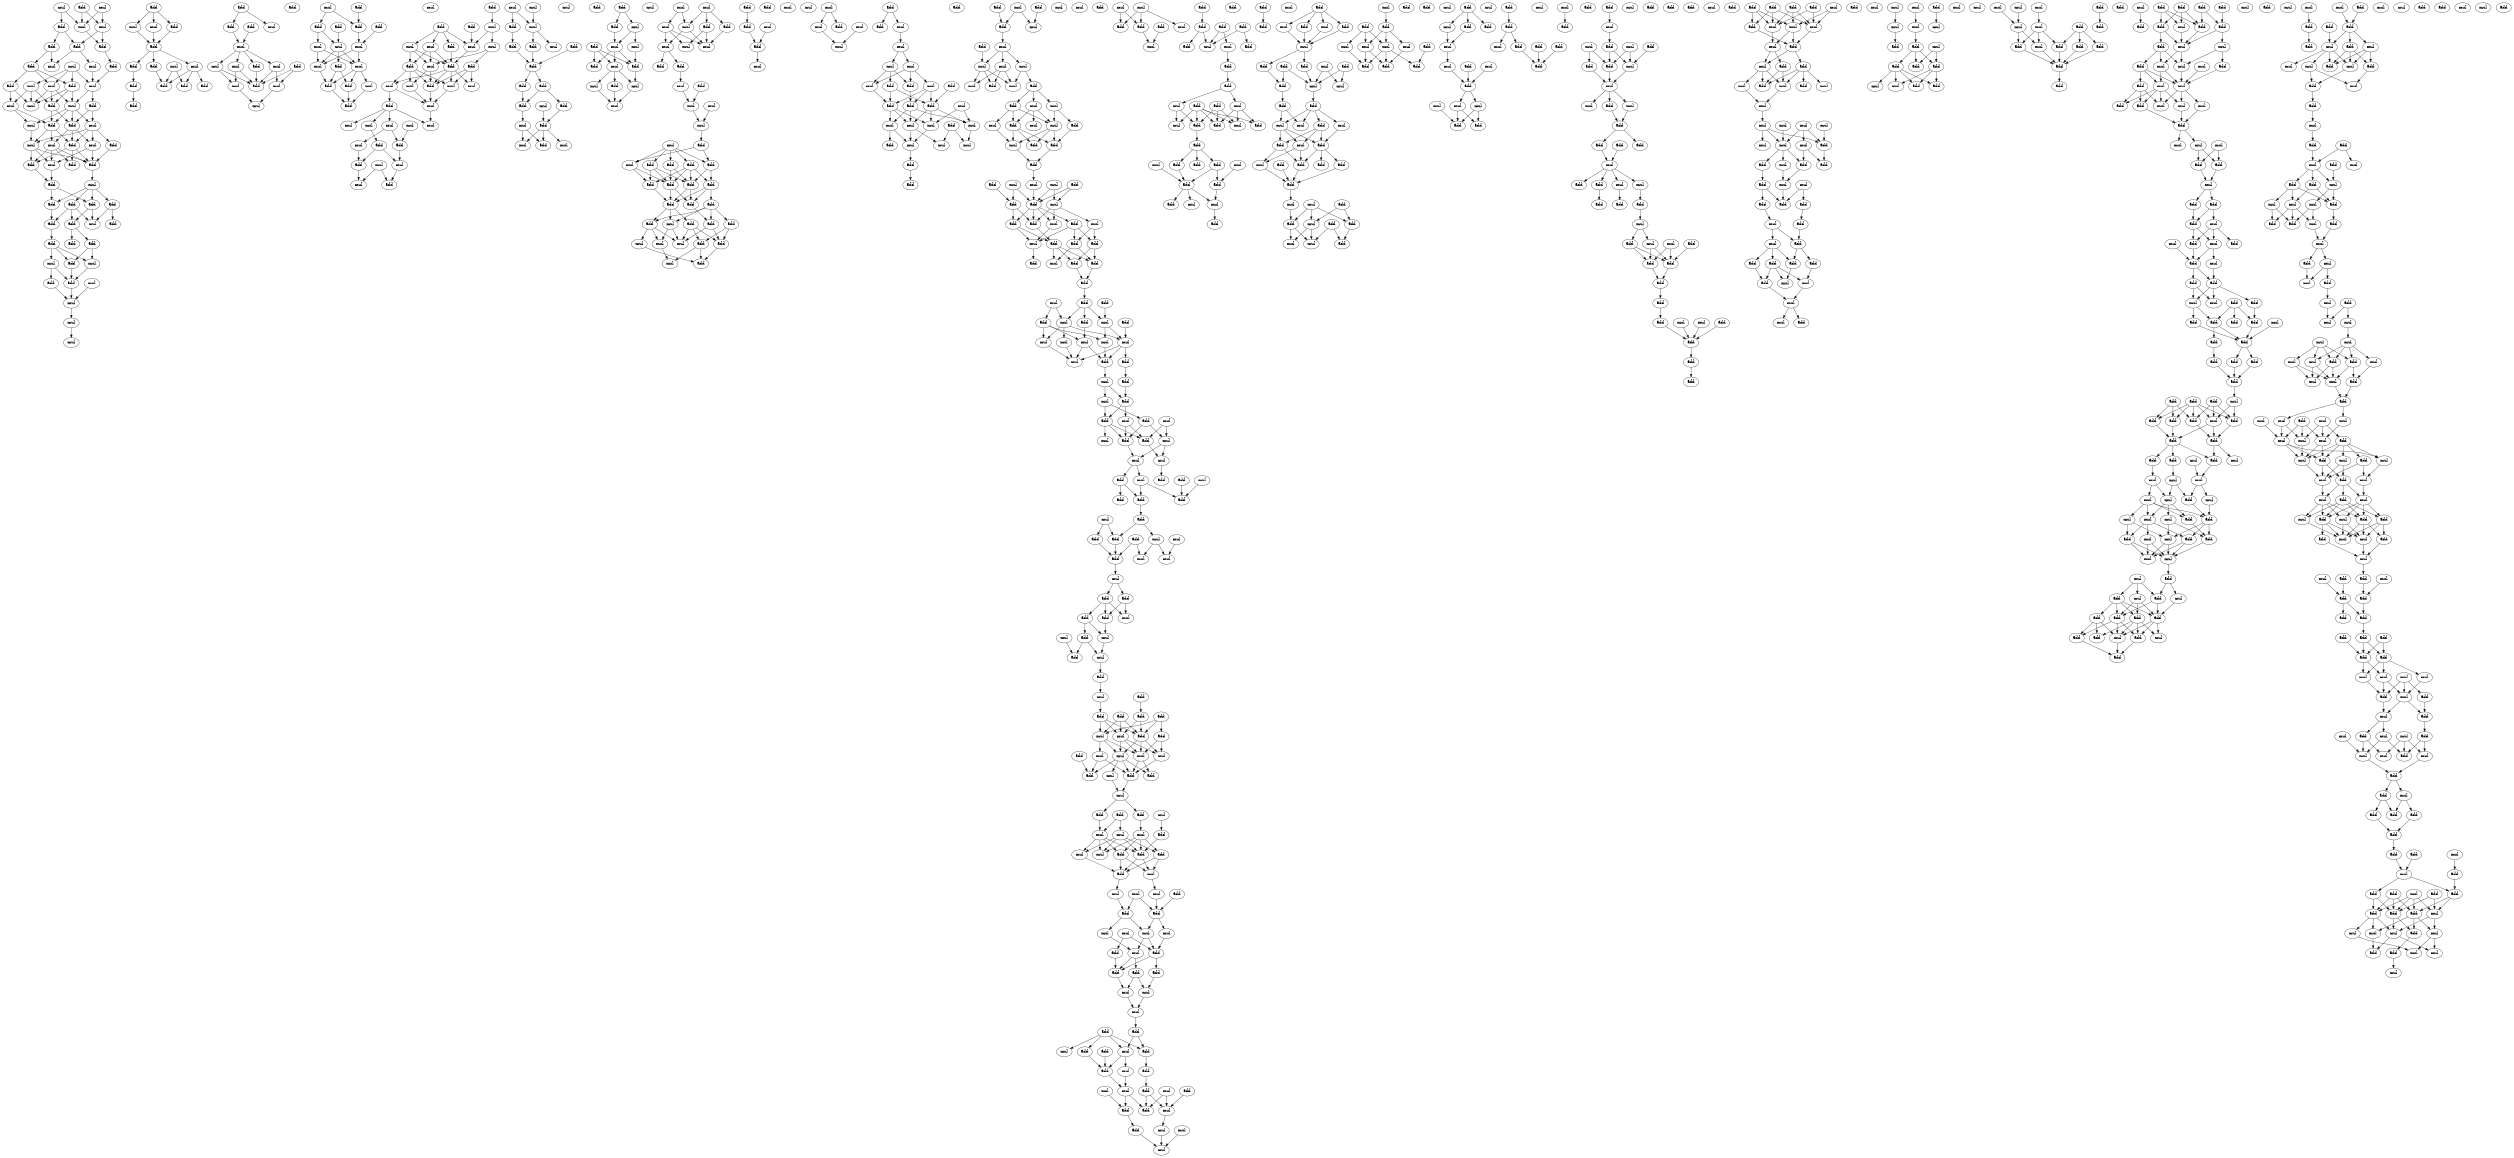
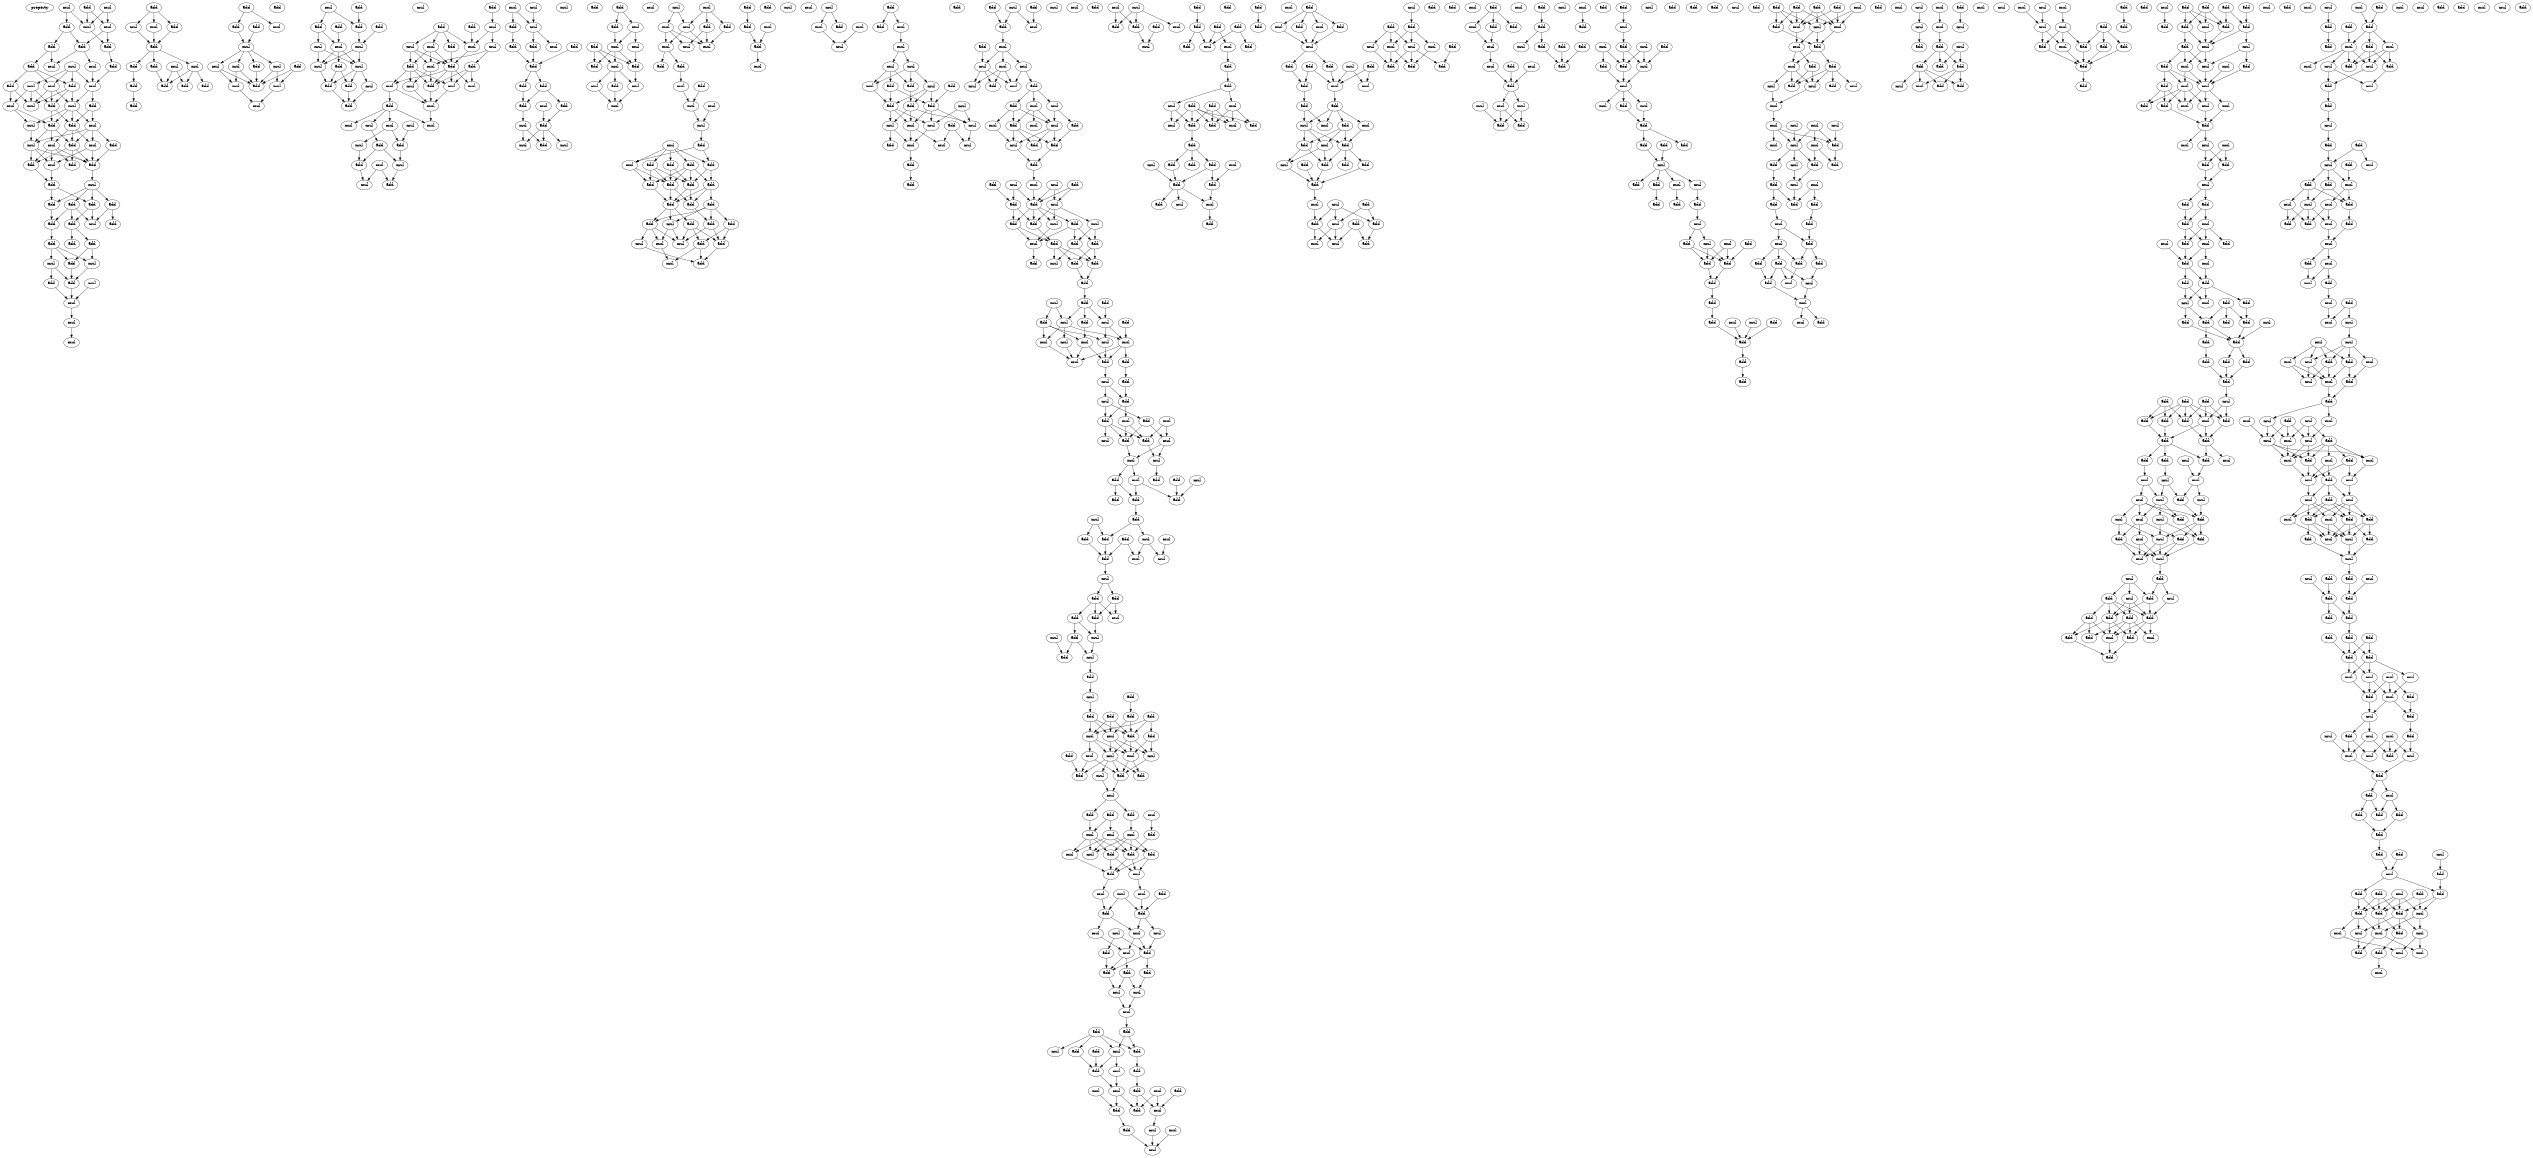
node "property": added
